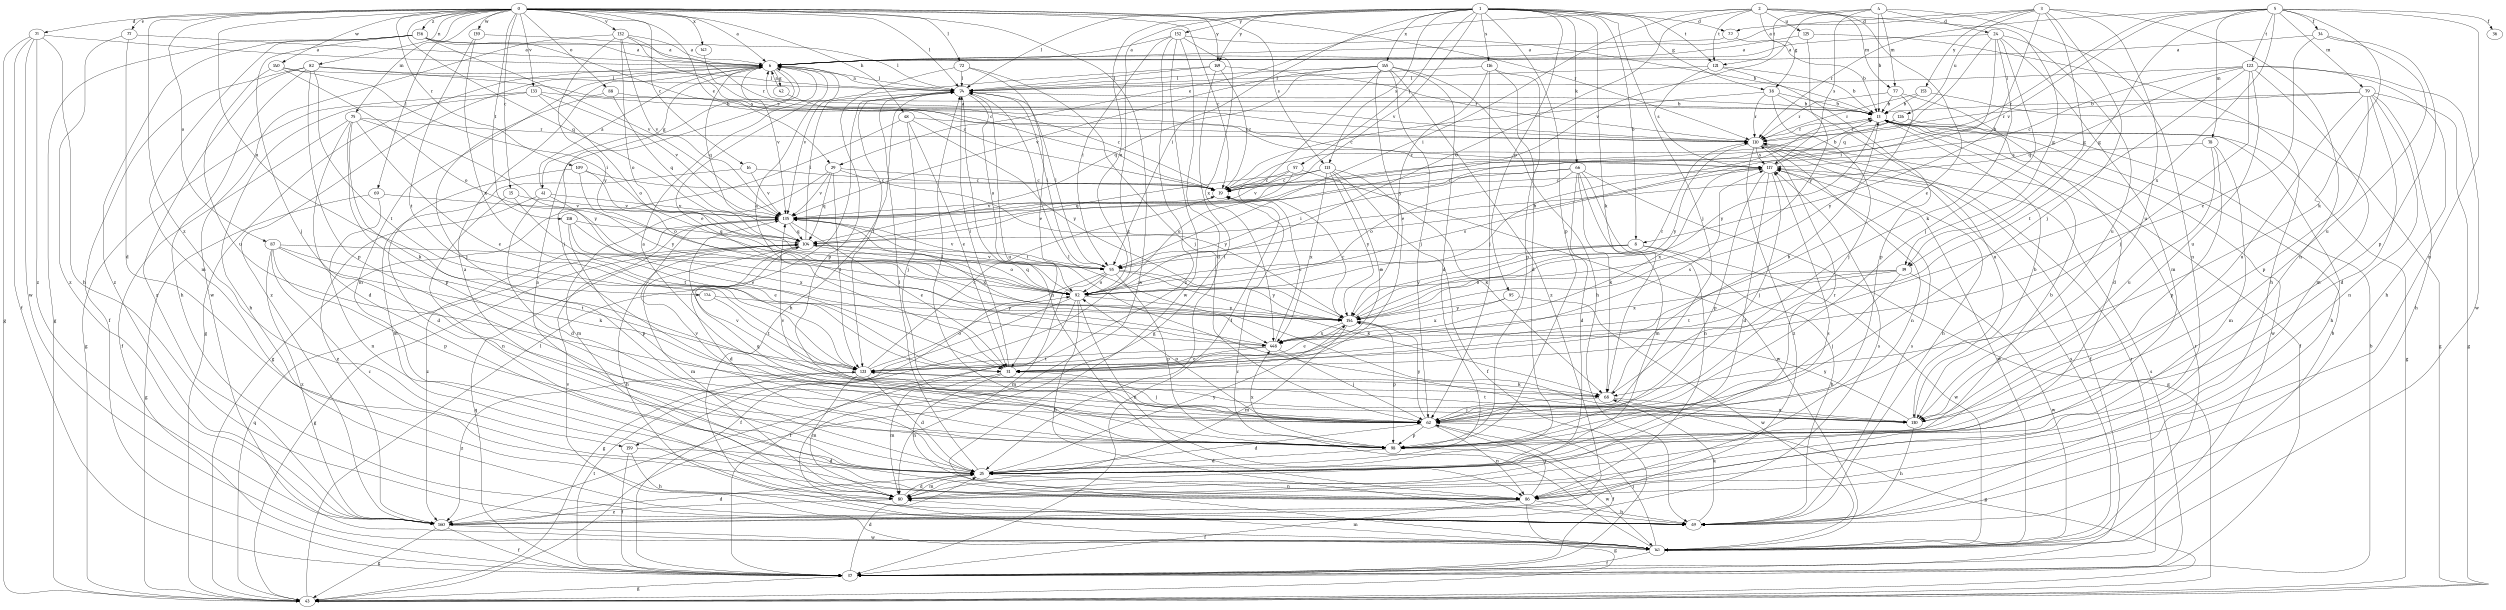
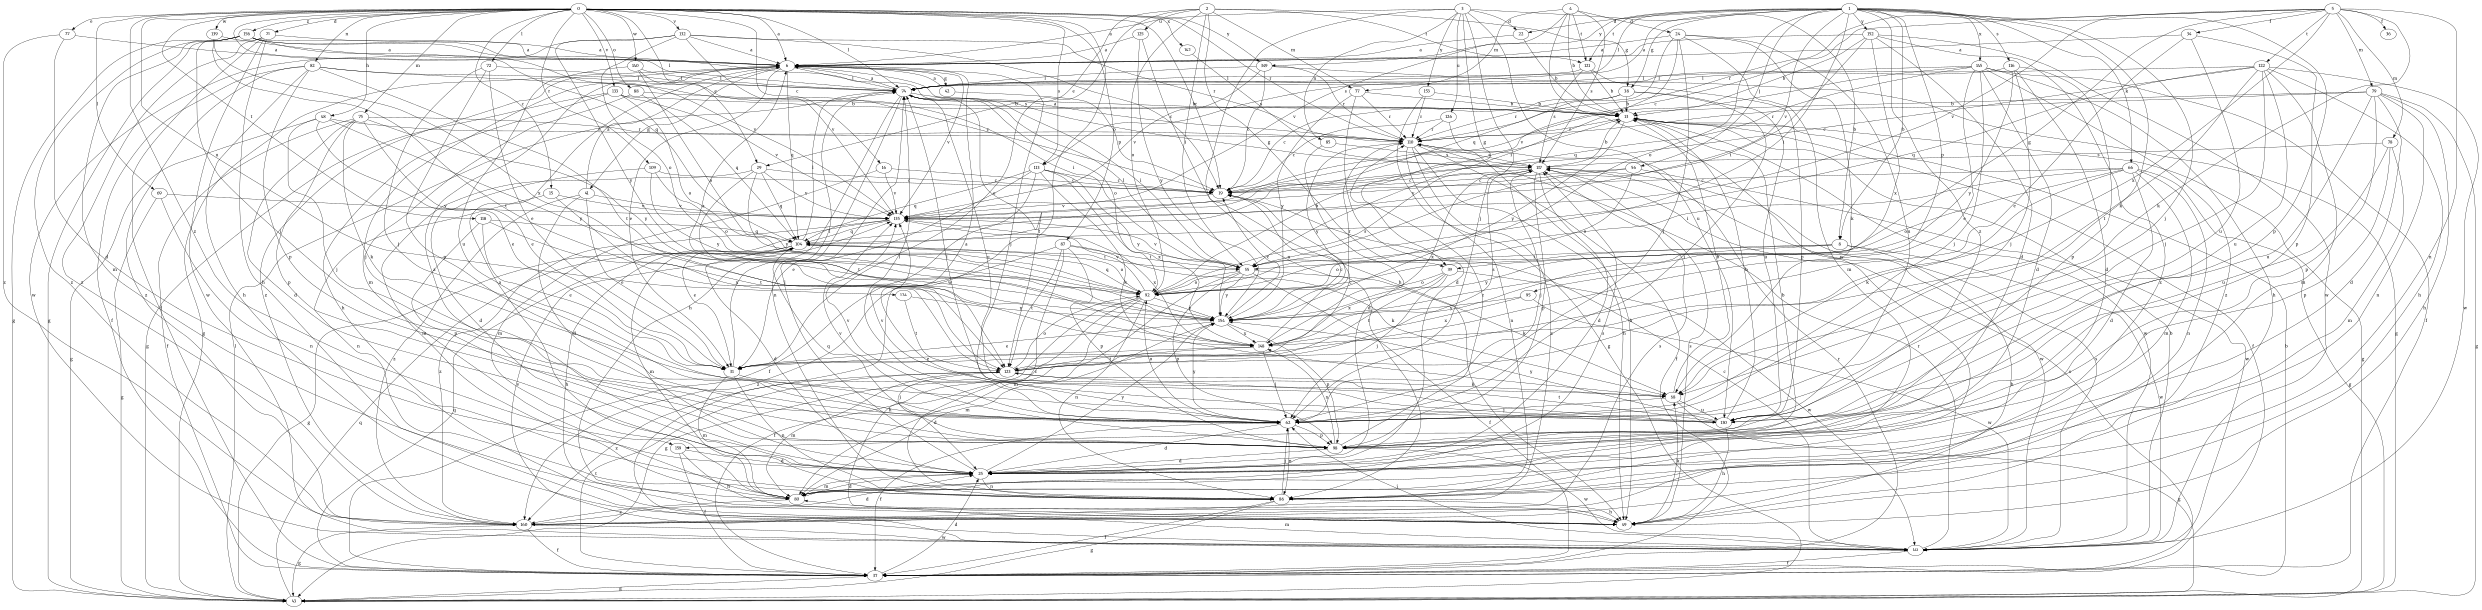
node "149": label "149" -> "349"
edge "42" -> "19": label "c" -> "p"
node "85": added
node "57": label "57" -> "56"
node "448": label "448" -> "148"
